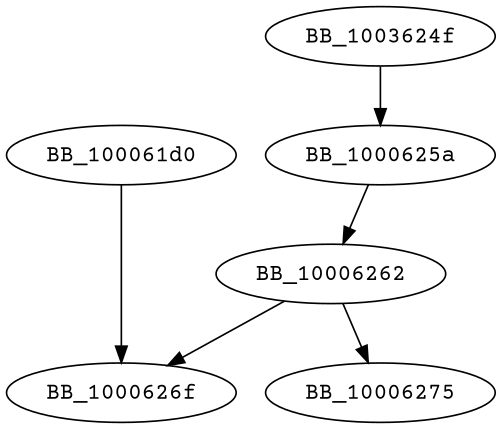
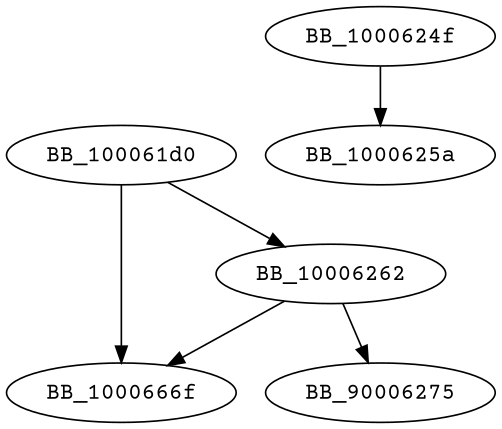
node "BB_1003624f": label "BB_1003624f" -> "BB_1000624f"
edge "BB_1000625a" -> "BB_10006262": now "BB_100061d0" -> "BB_10006262"
node "BB_1000626f": label "BB_1000626f" -> "BB_1000666f"
node "BB_10006275": label "BB_10006275" -> "BB_90006275"
